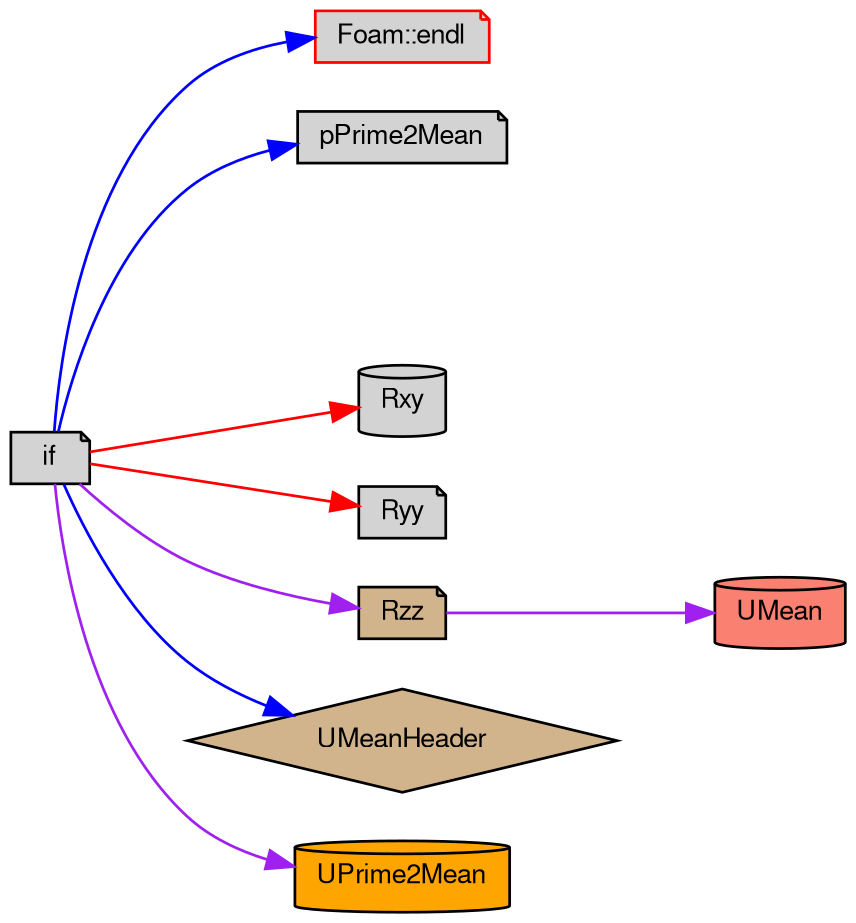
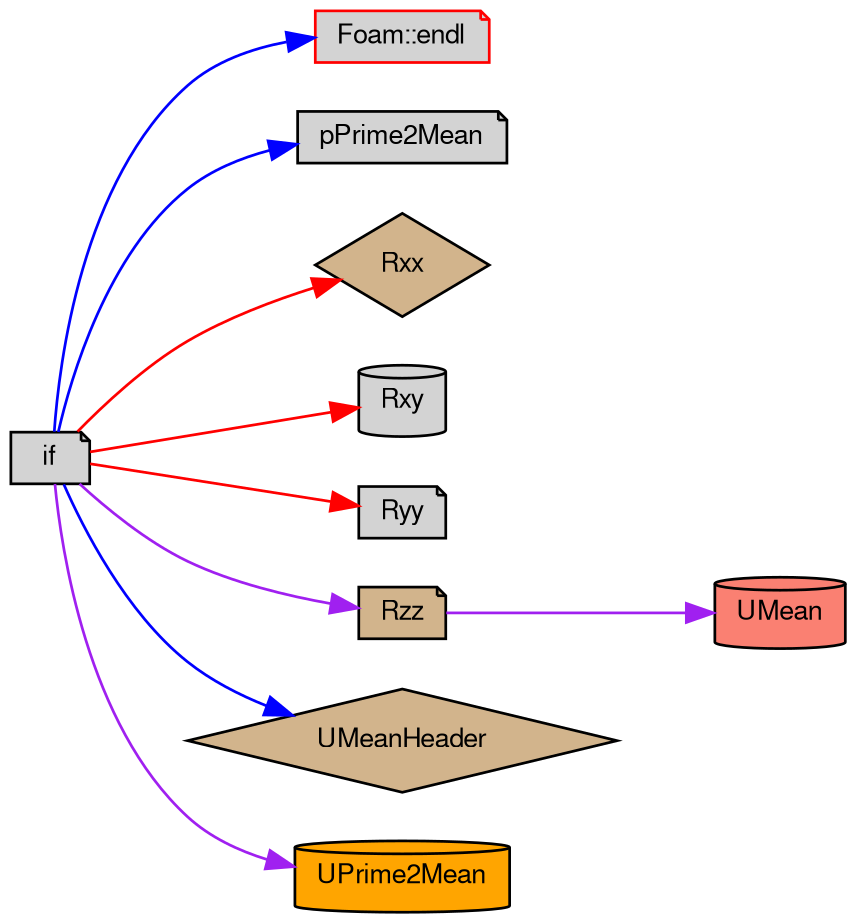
node "Rxx": added
